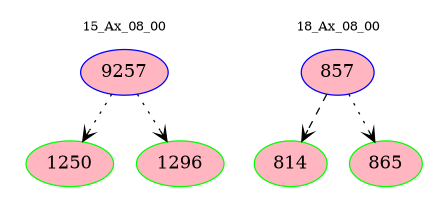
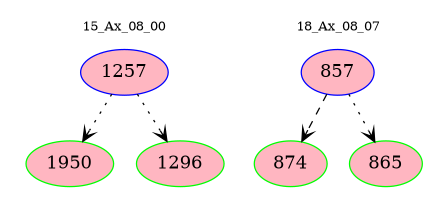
cluster "18_Ax_08_00": label "18_Ax_08_00" -> "18_Ax_08_07"
node "9257": label "9257" -> "1257"
node "1250": label "1250" -> "1950"
node "814": label "814" -> "874"
